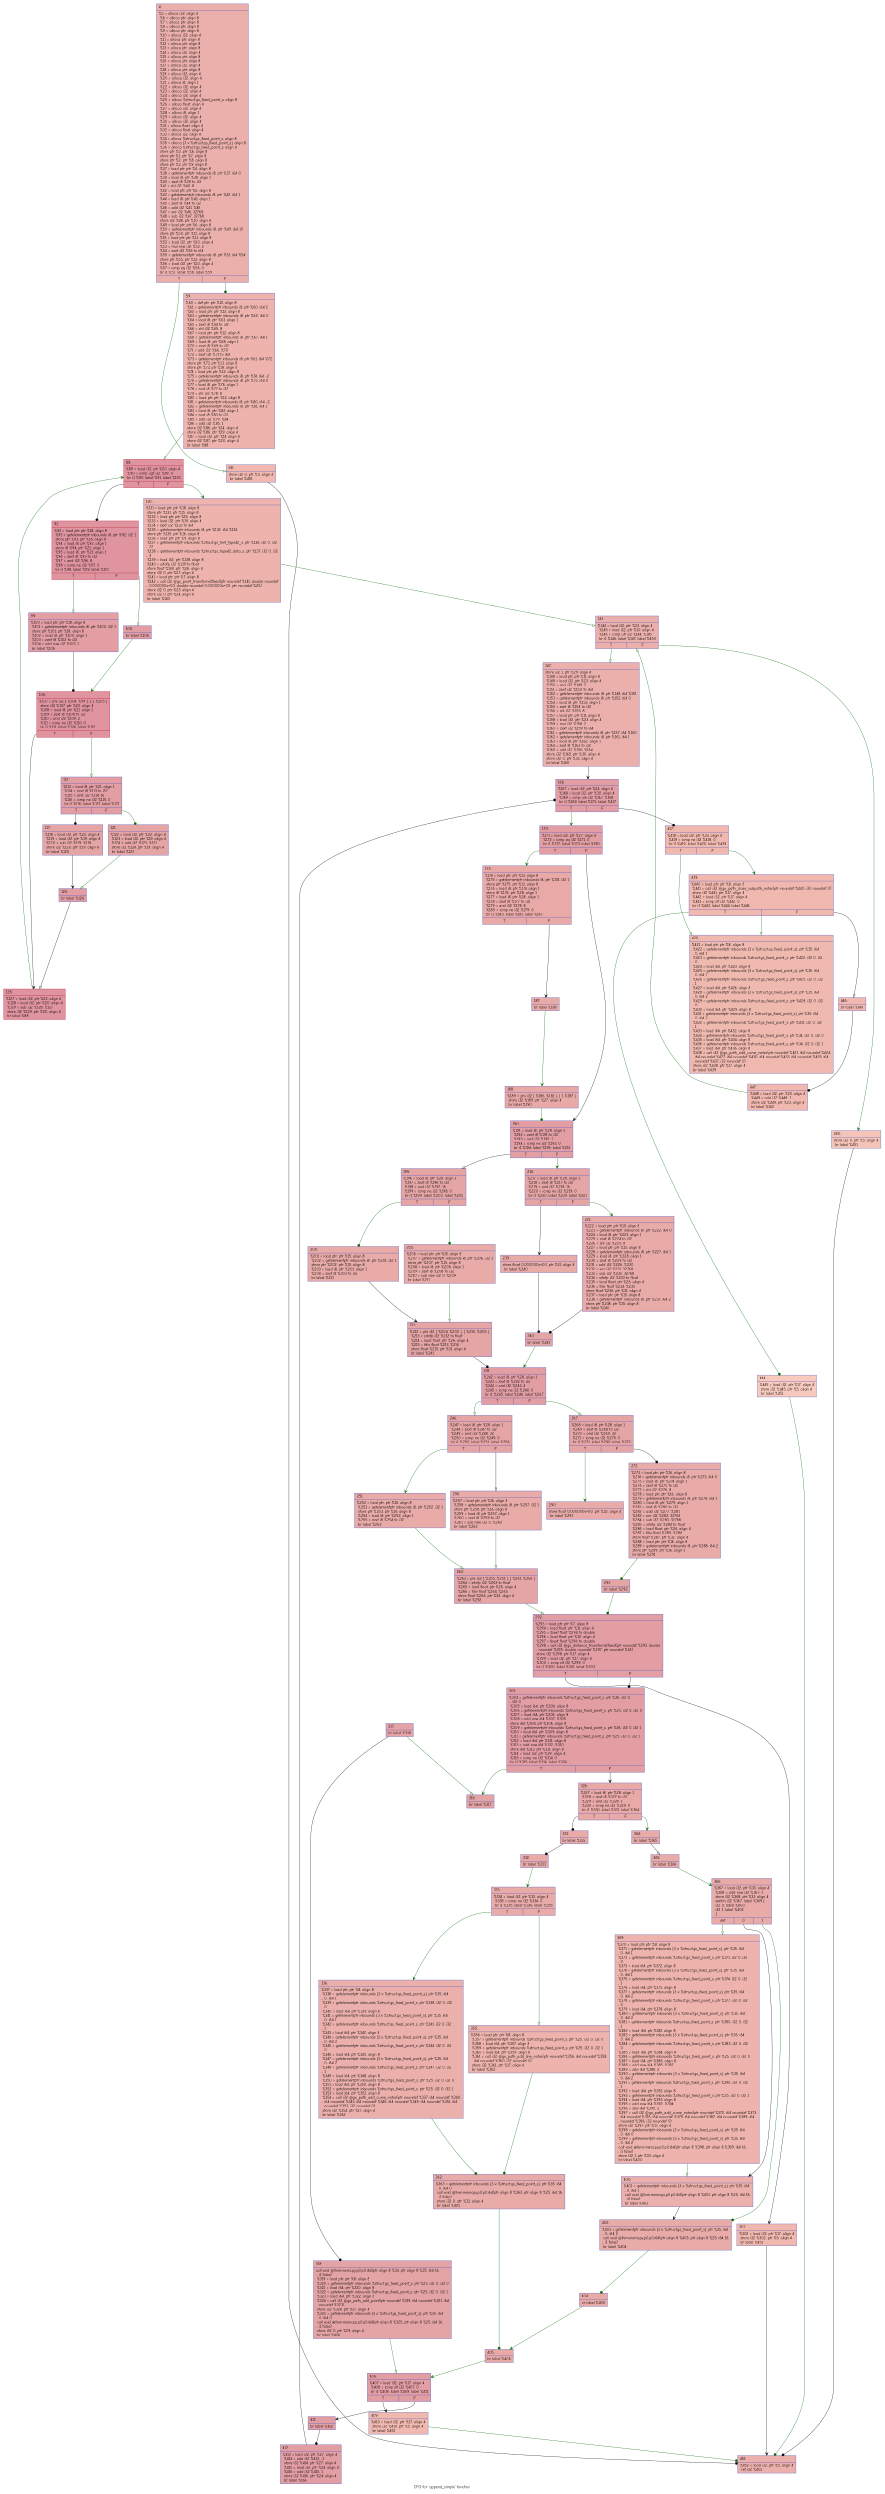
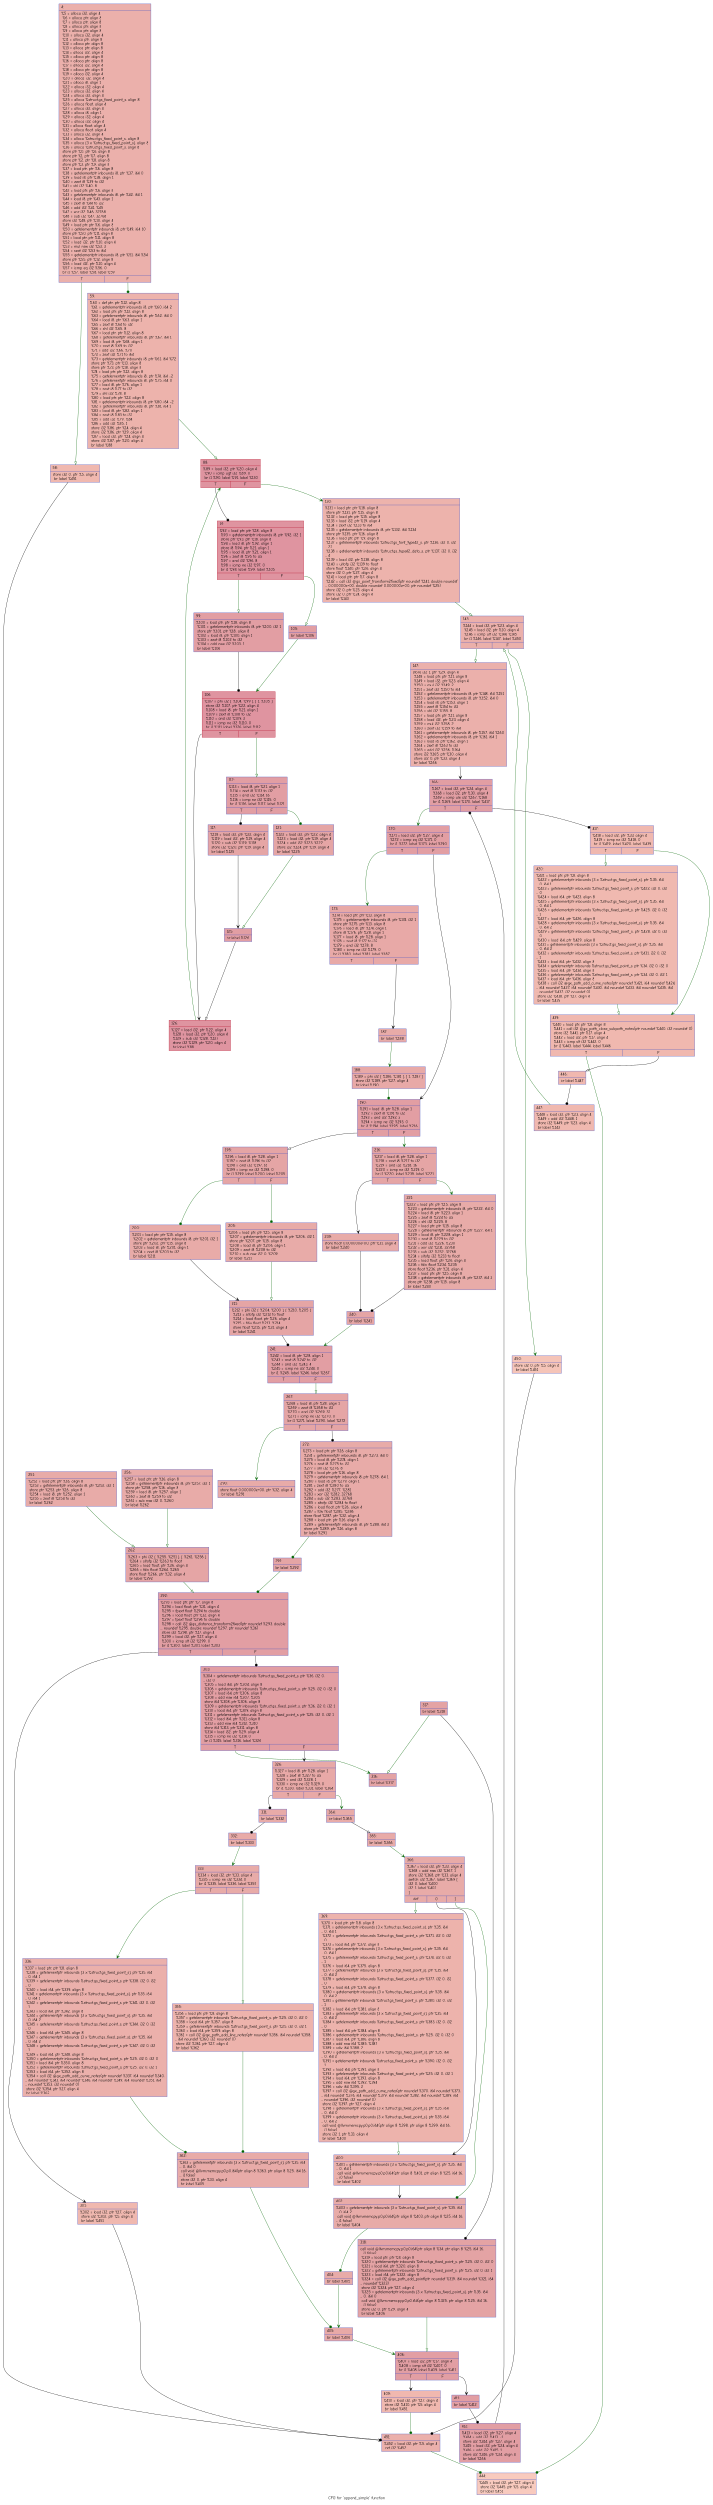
edge "439:" -> "420:": reversed
node "246:": removed
edge "444:" -> "451:": reversed
